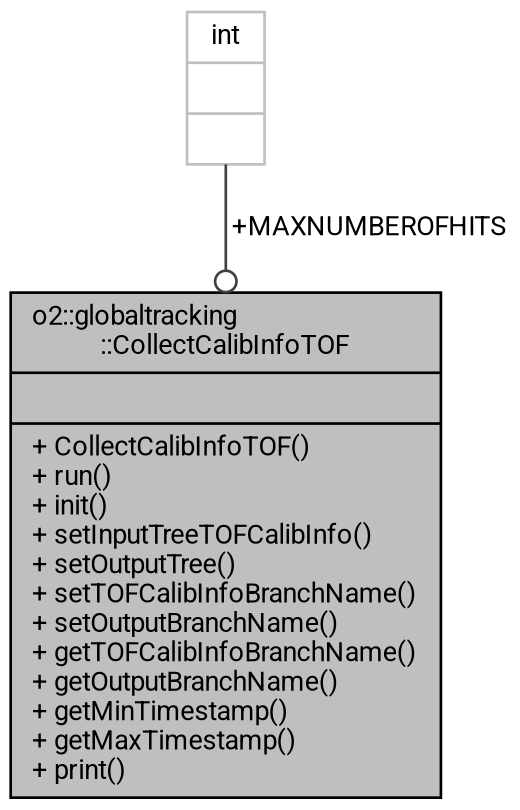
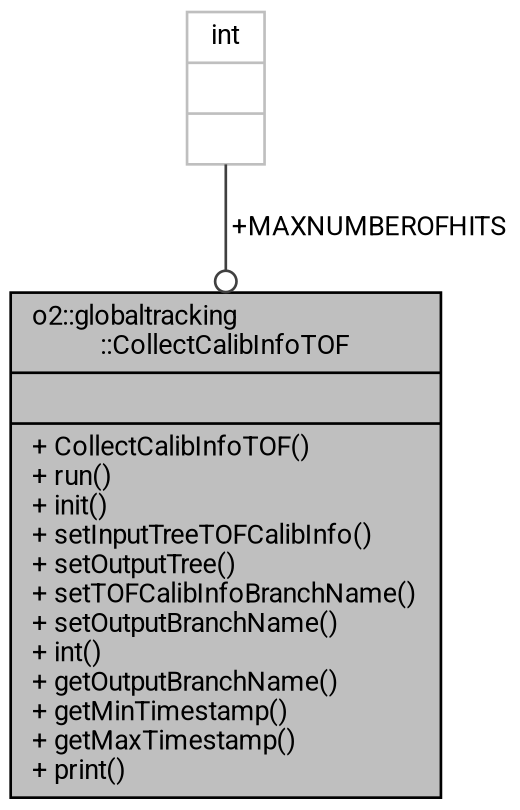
node "o2::globaltracking": text "+ getTOFCalibInfoBranchName()" -> "+ int()"
